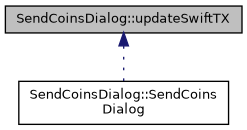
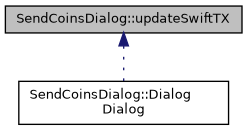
node "SendCoinsDialog::SendCoins Dialog": label "SendCoinsDialog::SendCoins Dialog" -> "SendCoinsDialog::Dialog Dialog"
